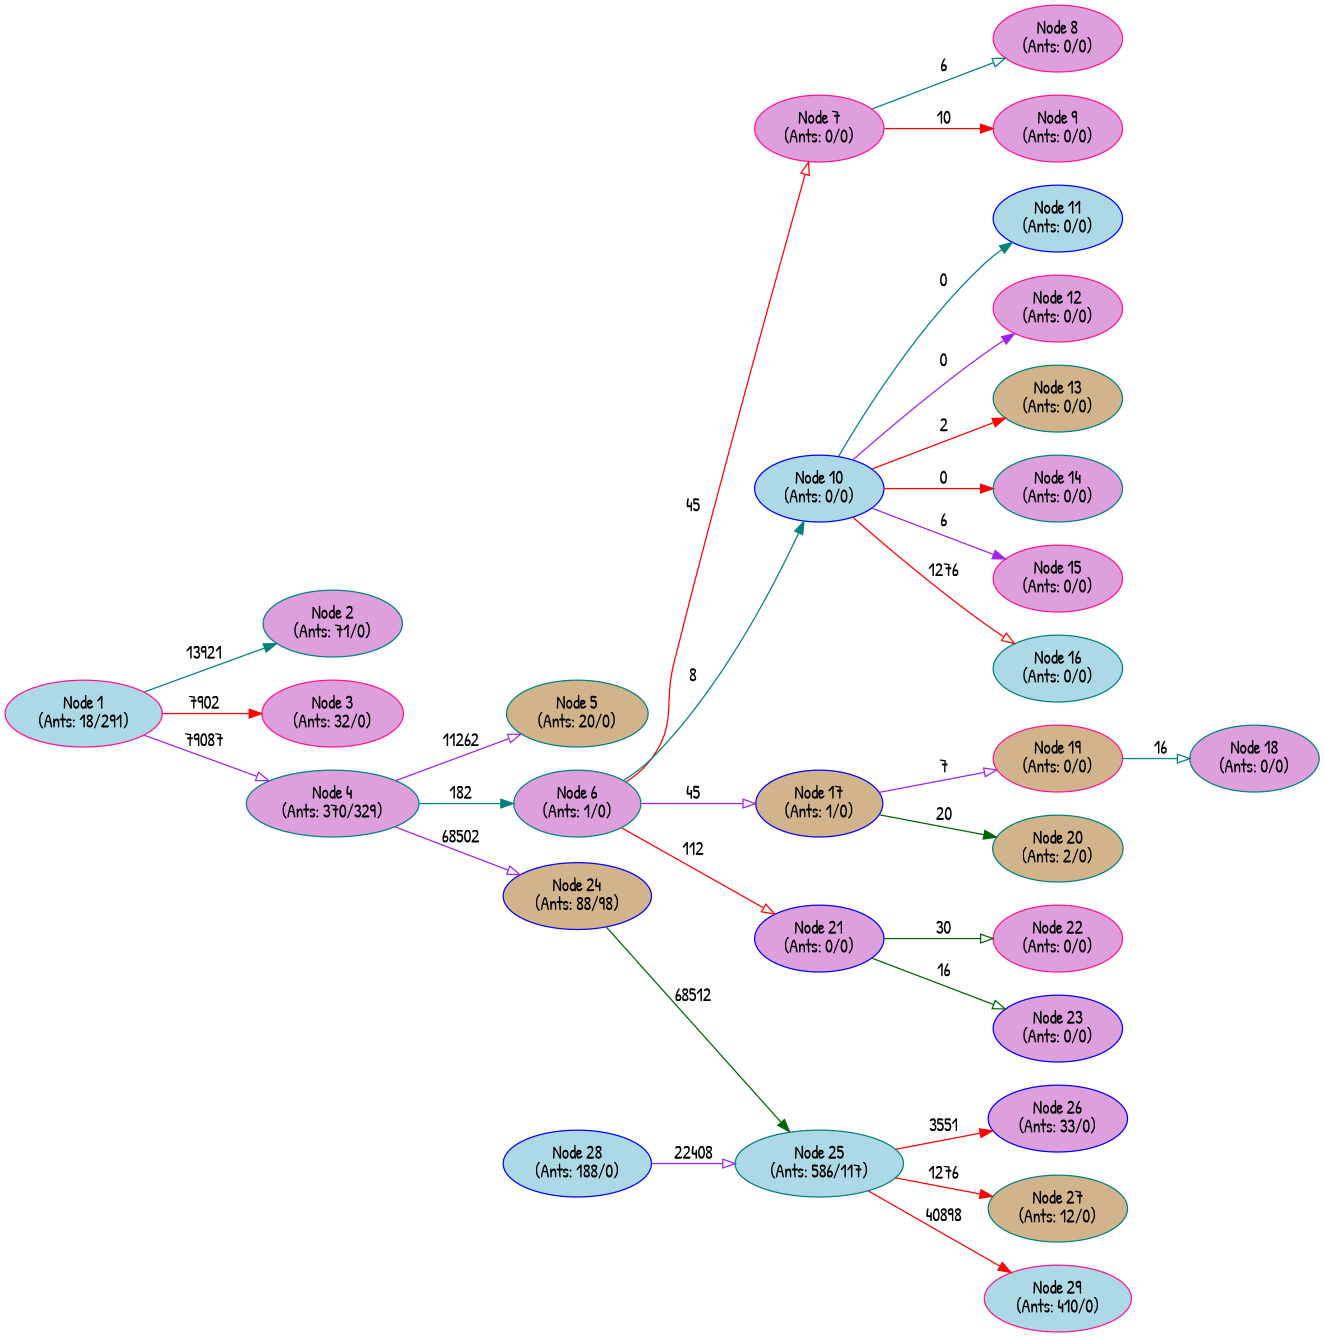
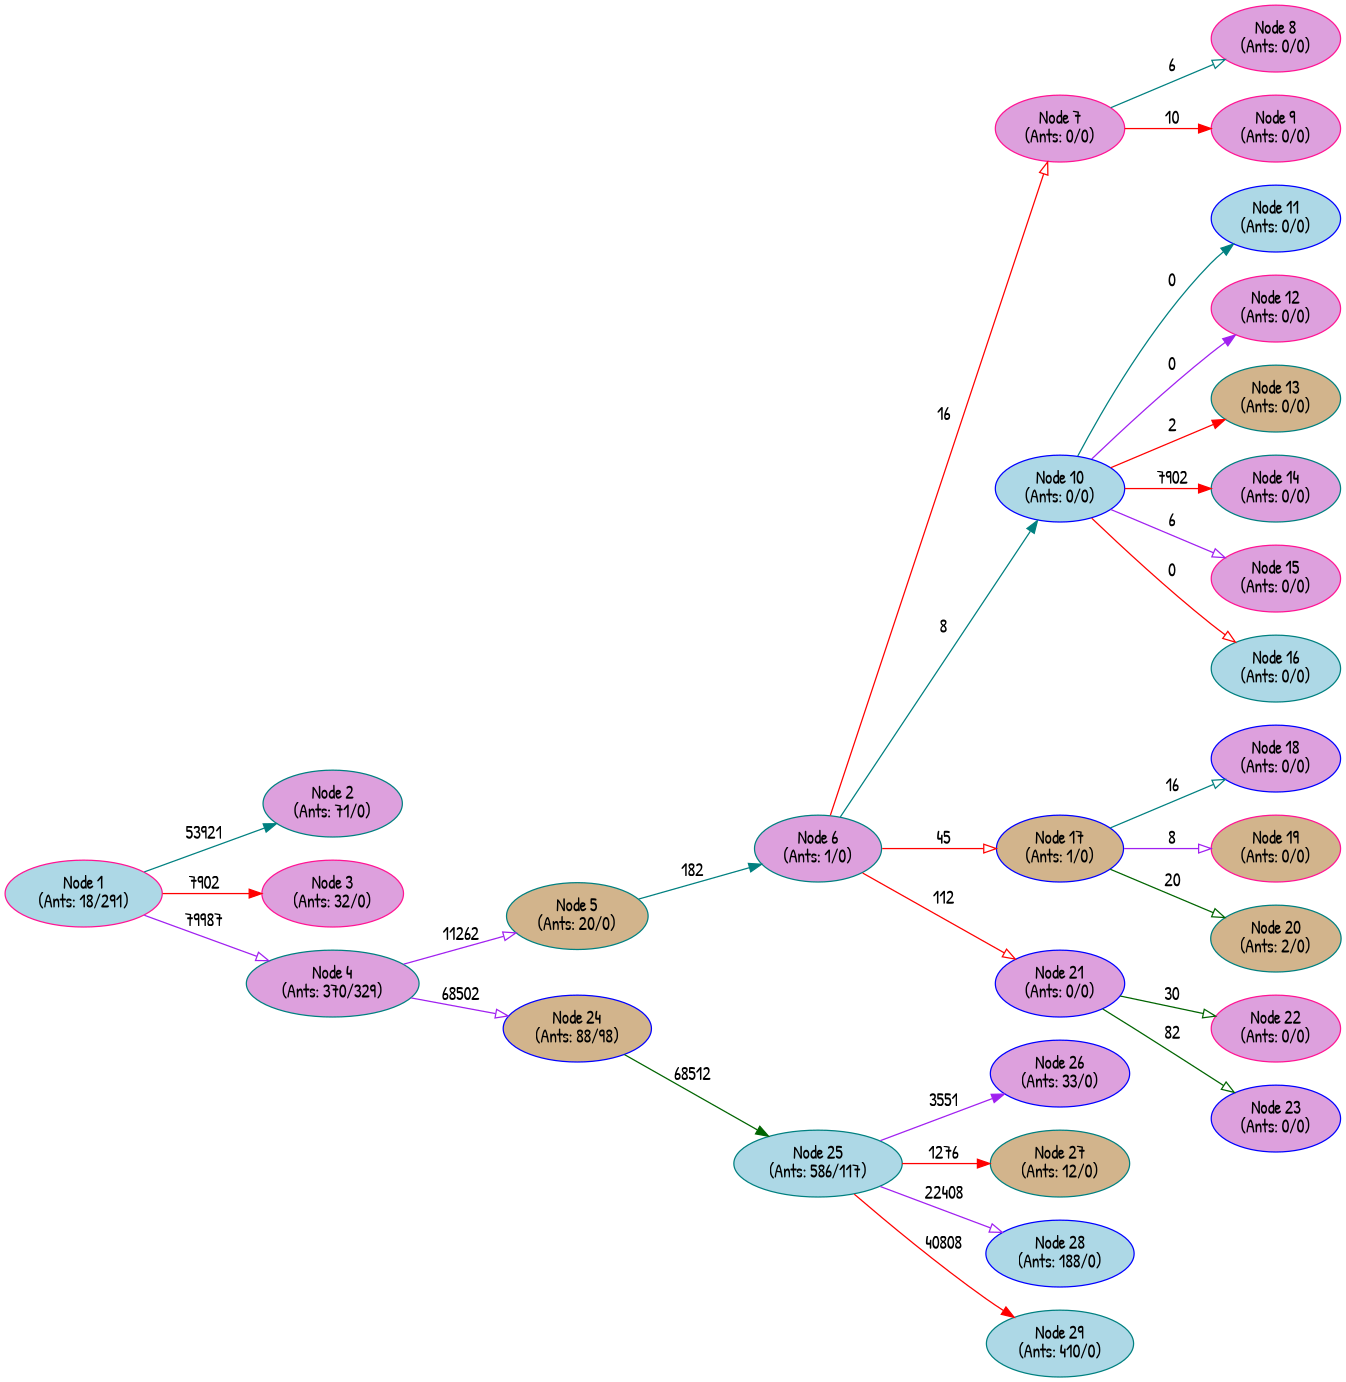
edge "Node 10 (Ants: 0/0)" -> "Node 14 (Ants: 0/0)": label "0" -> "7902"
edge "Node 6 (Ants: 1/0)" -> "Node 7 (Ants: 0/0)": label "45" -> "16"
edge "Node 10 (Ants: 0/0)" -> "Node 15 (Ants: 0/0)": arrowhead normal -> onormal
edge "Node 10 (Ants: 0/0)" -> "Node 16 (Ants: 0/0)": label "1276" -> "0"
edge "Node 1 (Ants: 18/291)" -> "Node 2 (Ants: 71/0)": label "13921" -> "53921"
edge "Node 1 (Ants: 18/291)" -> "Node 4 (Ants: 370/329)": label "79087" -> "79987"
edge "Node 19 (Ants: 0/0)" -> "Node 18 (Ants: 0/0)": now "Node 17 (Ants: 1/0)" -> "Node 18 (Ants: 0/0)"
node "Node 18 (Ants: 0/0)": color teal -> blue
edge "Node 17 (Ants: 1/0)" -> "Node 19 (Ants: 0/0)": label "7" -> "8"
edge "Node 4 (Ants: 370/329)" -> "Node 6 (Ants: 1/0)": now "Node 5 (Ants: 20/0)" -> "Node 6 (Ants: 1/0)"
edge "Node 6 (Ants: 1/0)" -> "Node 17 (Ants: 1/0)": color purple -> red
edge "Node 17 (Ants: 1/0)" -> "Node 20 (Ants: 2/0)": arrowhead normal -> onormal
edge "Node 21 (Ants: 0/0)" -> "Node 23 (Ants: 0/0)": label "16" -> "82"
edge "Node 25 (Ants: 586/117)" -> "Node 26 (Ants: 33/0)": color red -> purple
edge "Node 28 (Ants: 188/0)" -> "Node 25 (Ants: 586/117)": reversed
edge "Node 25 (Ants: 586/117)" -> "Node 29 (Ants: 410/0)": label "40898" -> "40808"
node "Node 29 (Ants: 410/0)": color deeppink -> teal
